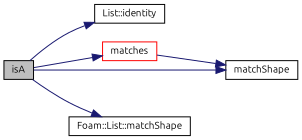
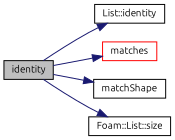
edge "matches" -> "matchShape": removed
node "isA": label "isA" -> "identity"
node "Foam::List::matchShape": label "Foam::List::matchShape" -> "Foam::List::size"
